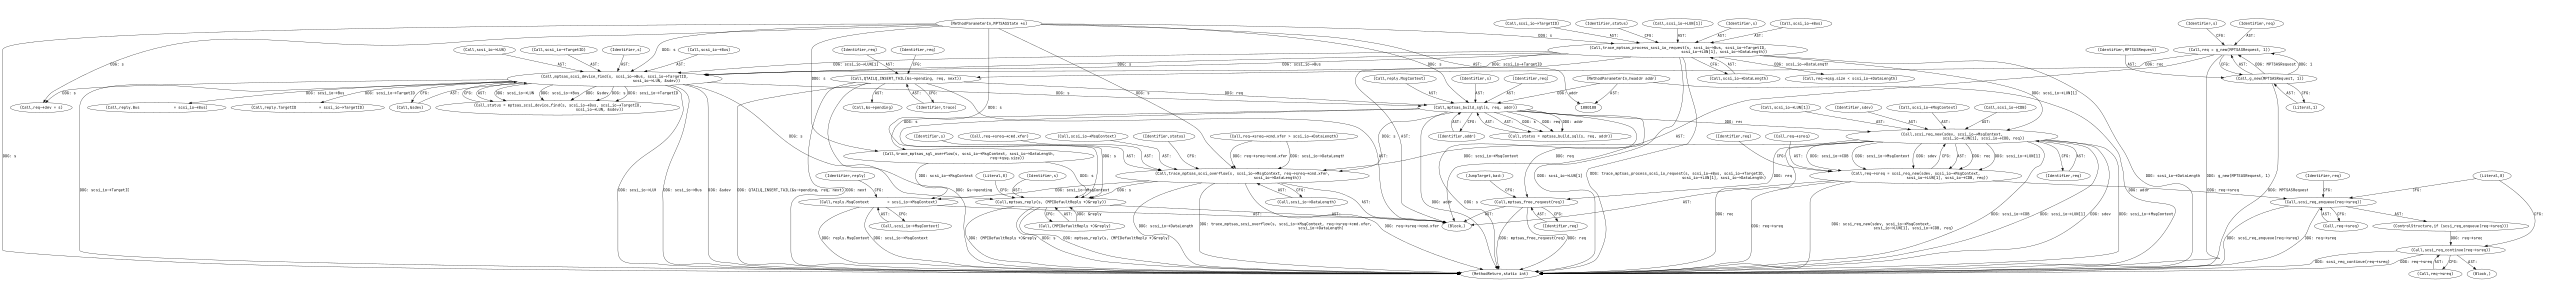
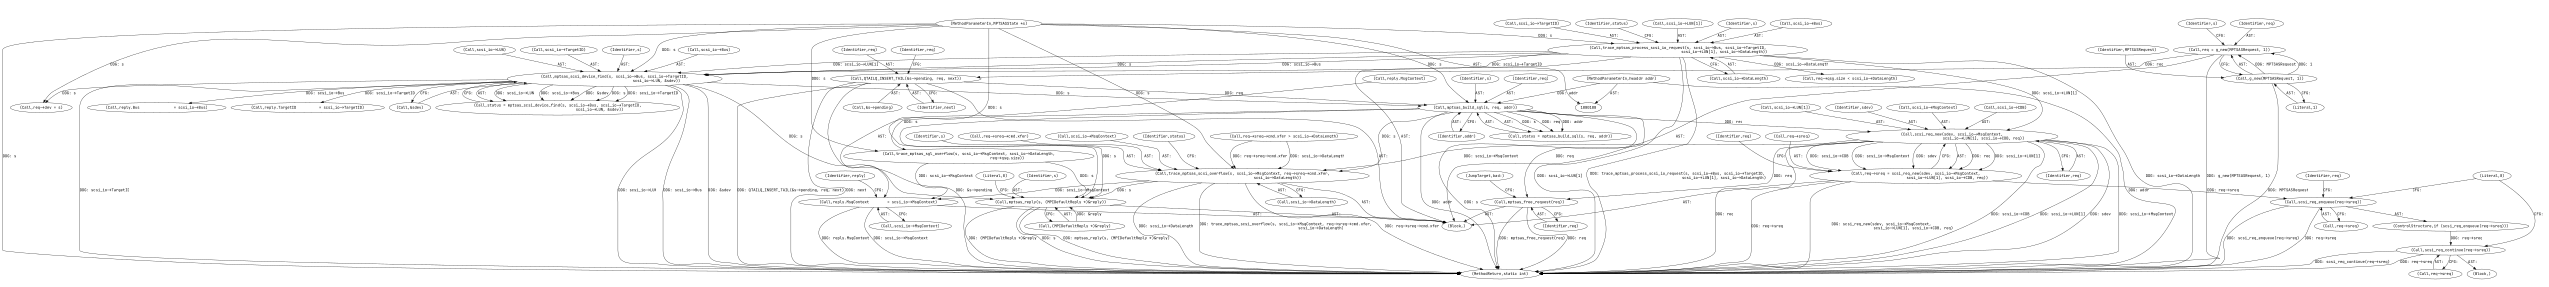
edge "(Call,QTAILQ_INSERT_TAIL(&s->pending, req, next))" -> "(Call,&s->pending)": reversed
edge "(Call,reply.MsgContext)" -> "(Call,mptsas_build_sgl(s, req, addr))": now "(Call,reply.MsgContext)" -> "(Call,reply.MsgContext        = scsi_io->MsgContext)"
node "(Identifier,trace)": label "(Identifier,trace)" -> "(Identifier,next)"
